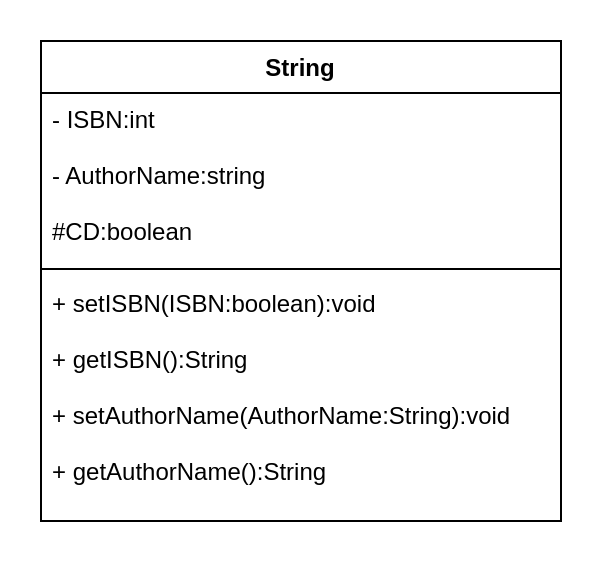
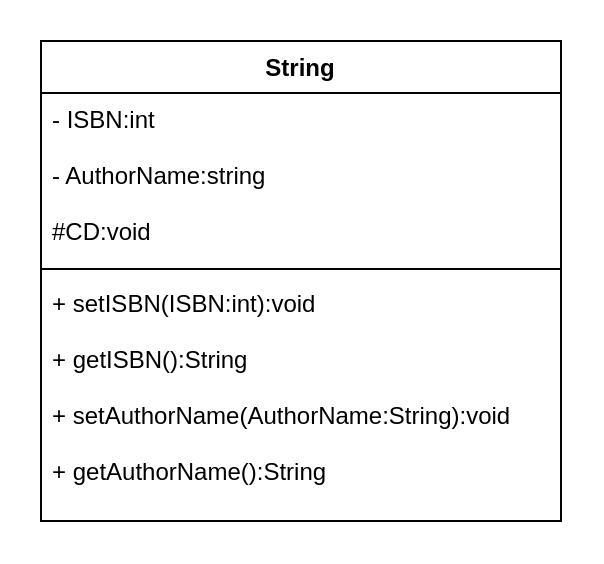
node "- ISBN:int - AuthorName:string #CD:boolean": label "- ISBN:int - AuthorName:string #CD:boolean" -> "- ISBN:int - AuthorName:string #CD:void"
node "+ setISBN(ISBN:boolean):void + getISBN():String + setAuthorName(AuthorName:String):void + getAuthorName():String": label "+ setISBN(ISBN:boolean):void + getISBN():String + setAuthorName(AuthorName:String):void + getAuthorName():String" -> "+ setISBN(ISBN:int):void + getISBN():String + setAuthorName(AuthorName:String):void + getAuthorName():String"
